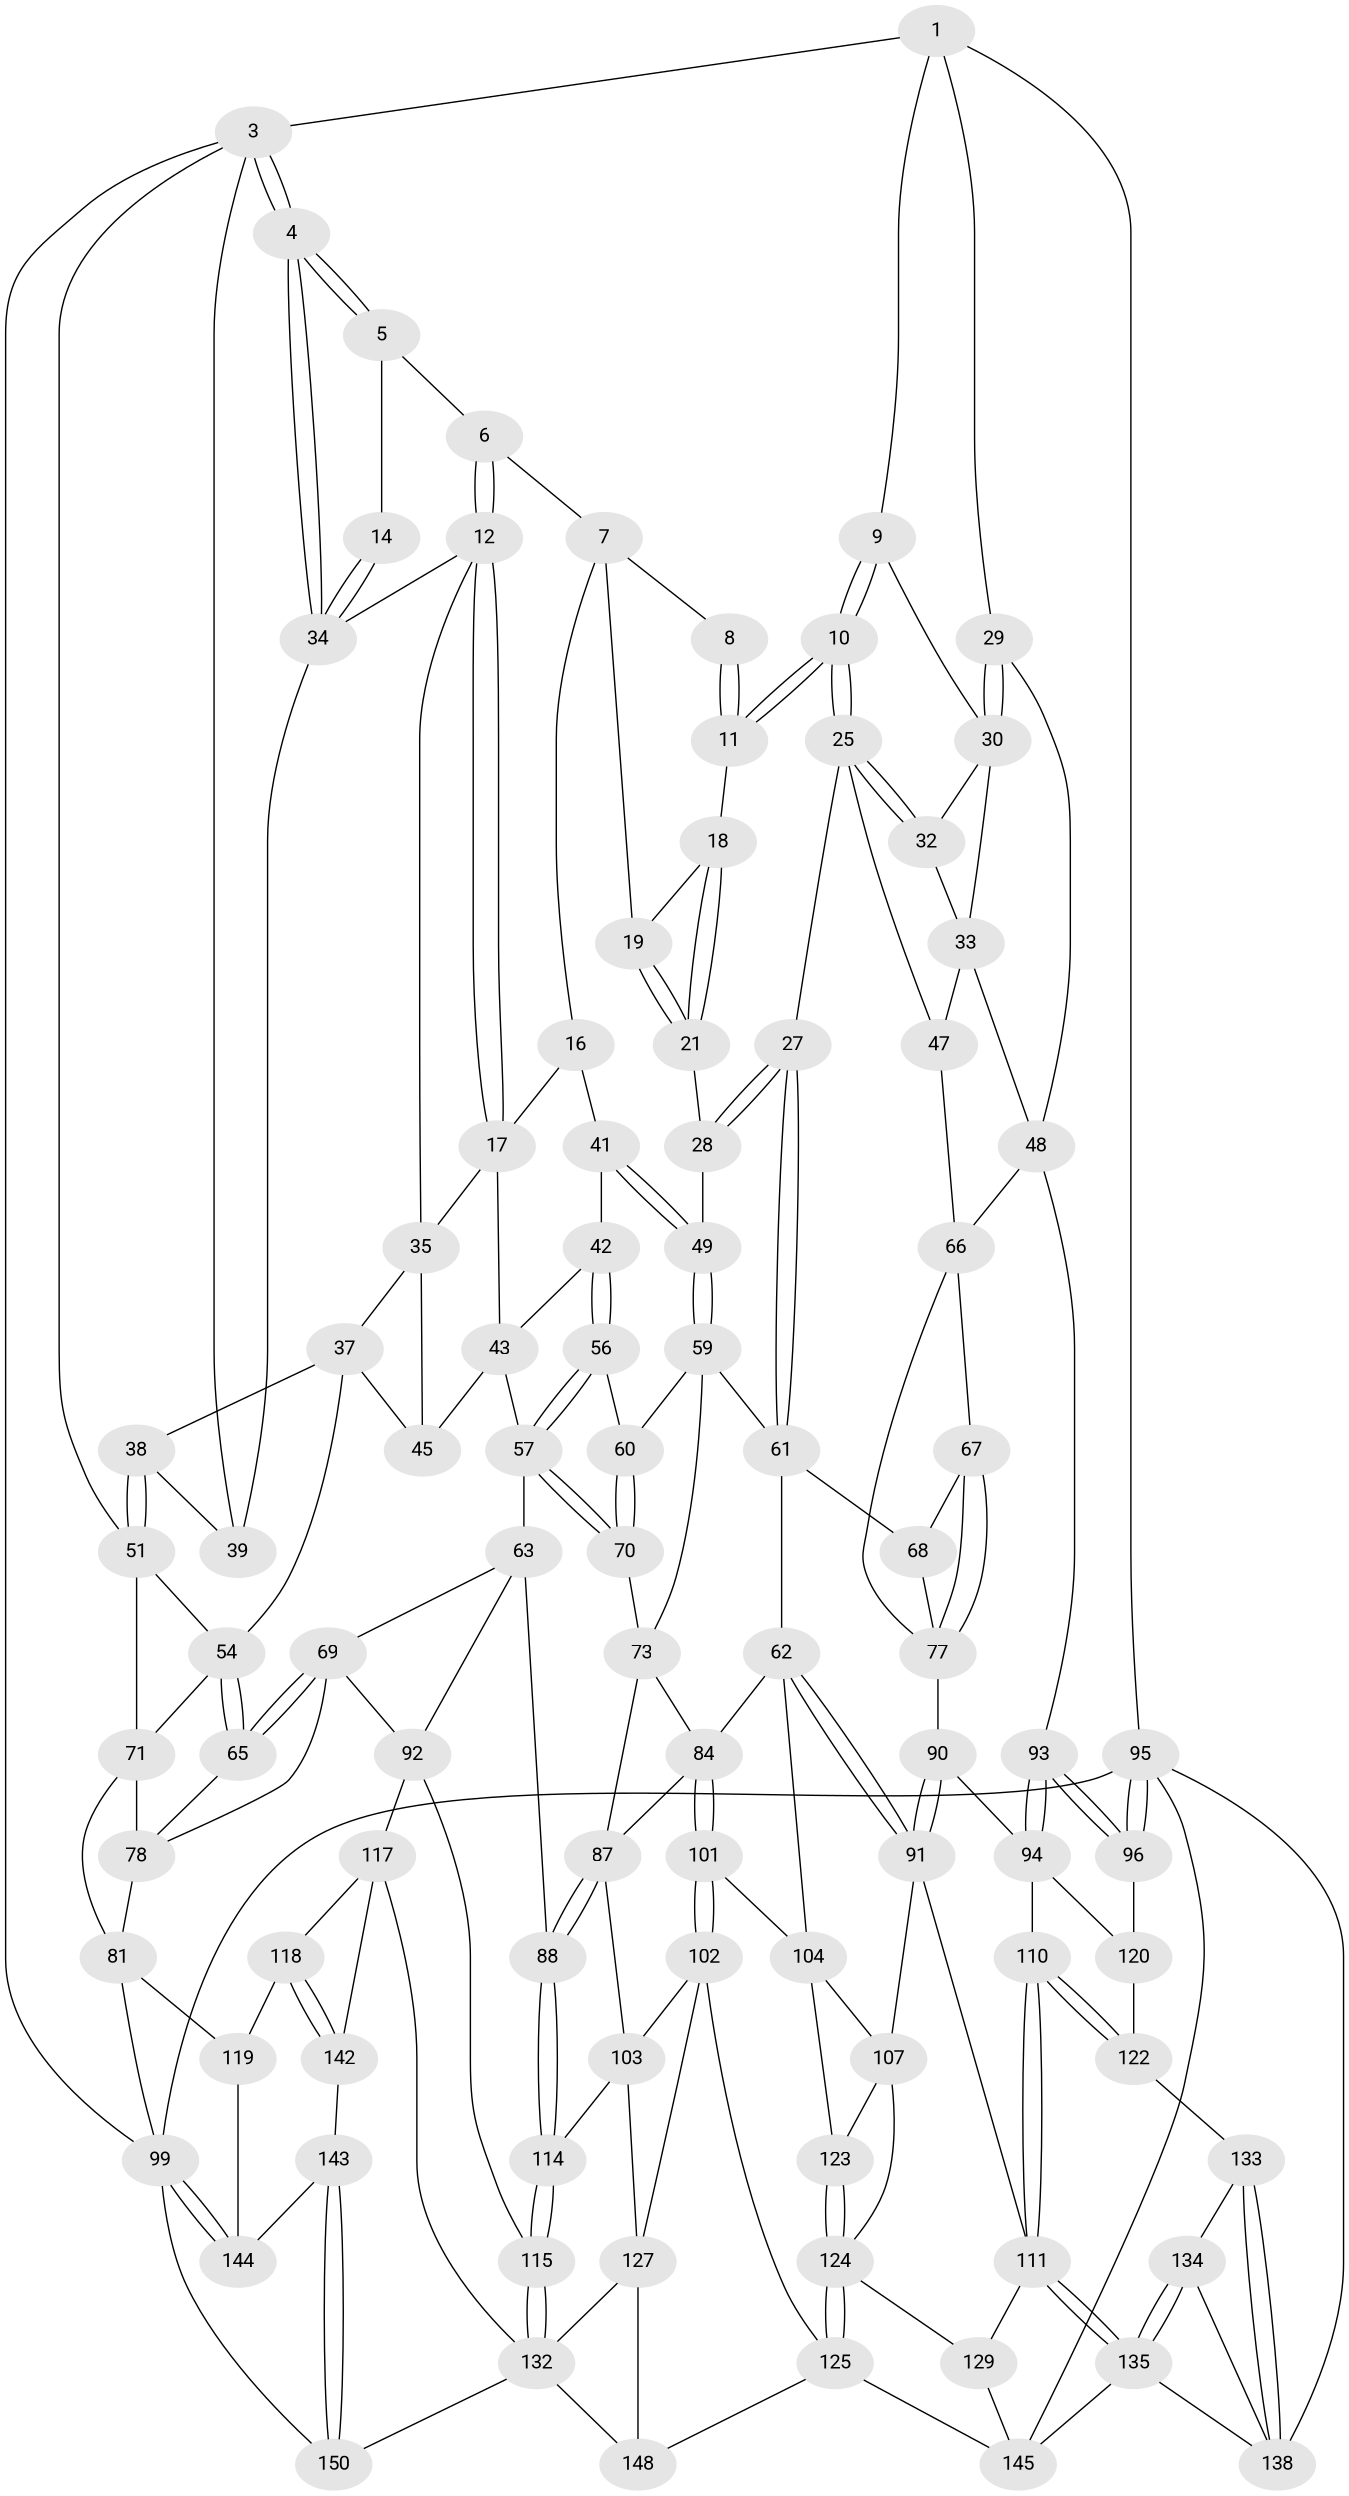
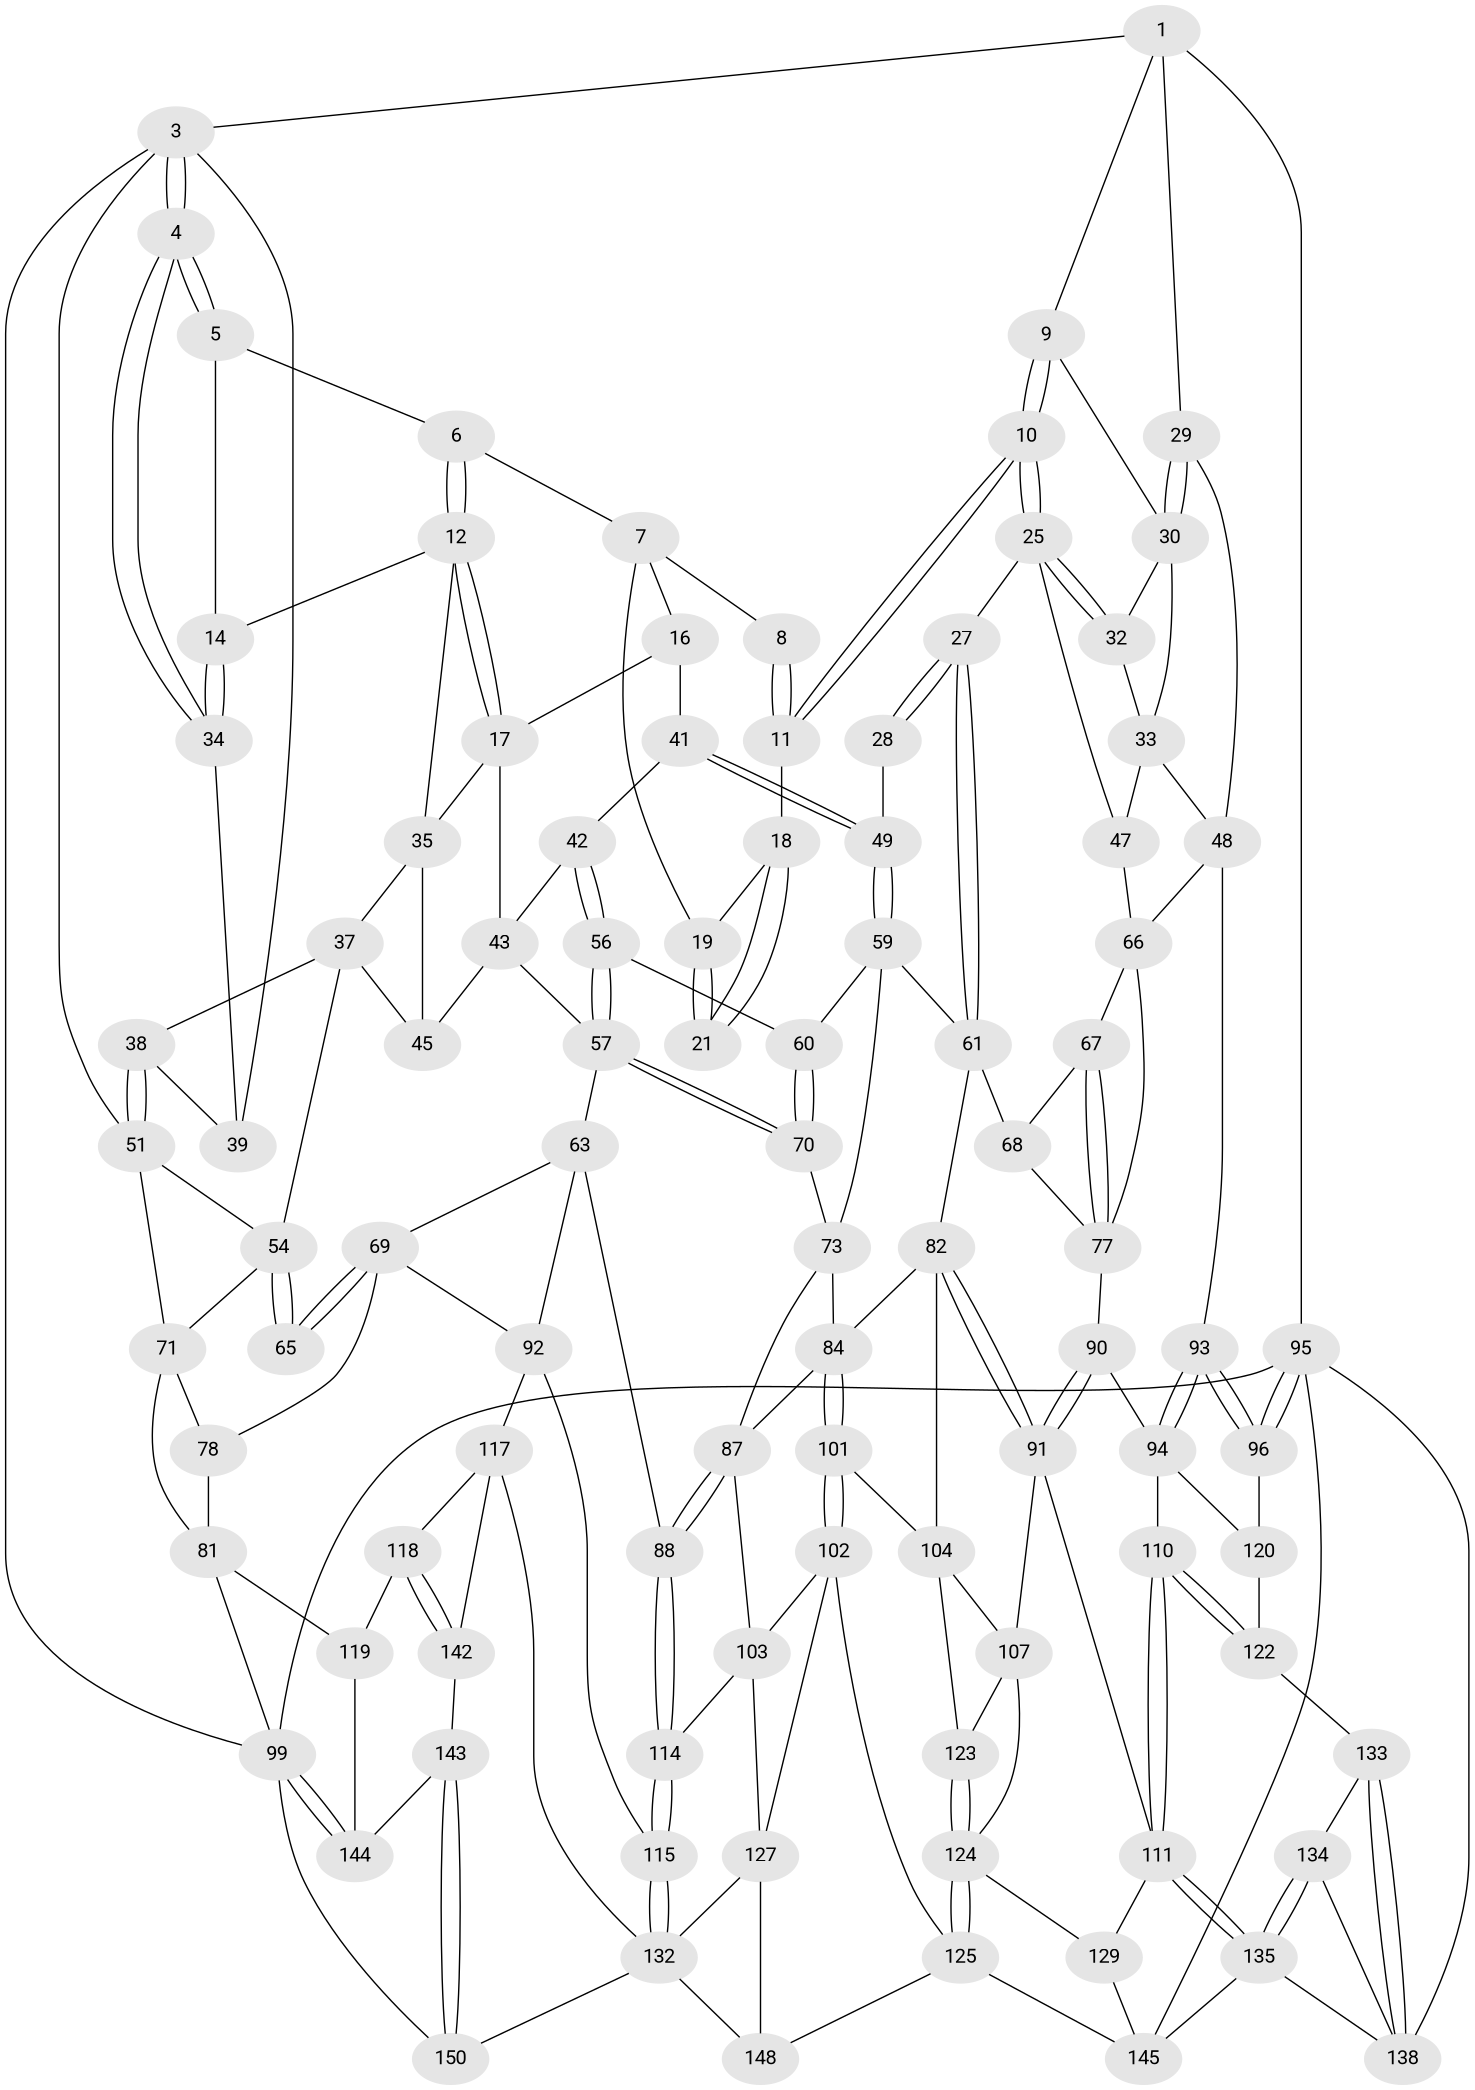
edge "12" -- "34": now "12" -- "14"
edge "21" -- "28": removed
node "62": label "62" -> "82"
edge "65" -- "78": removed
